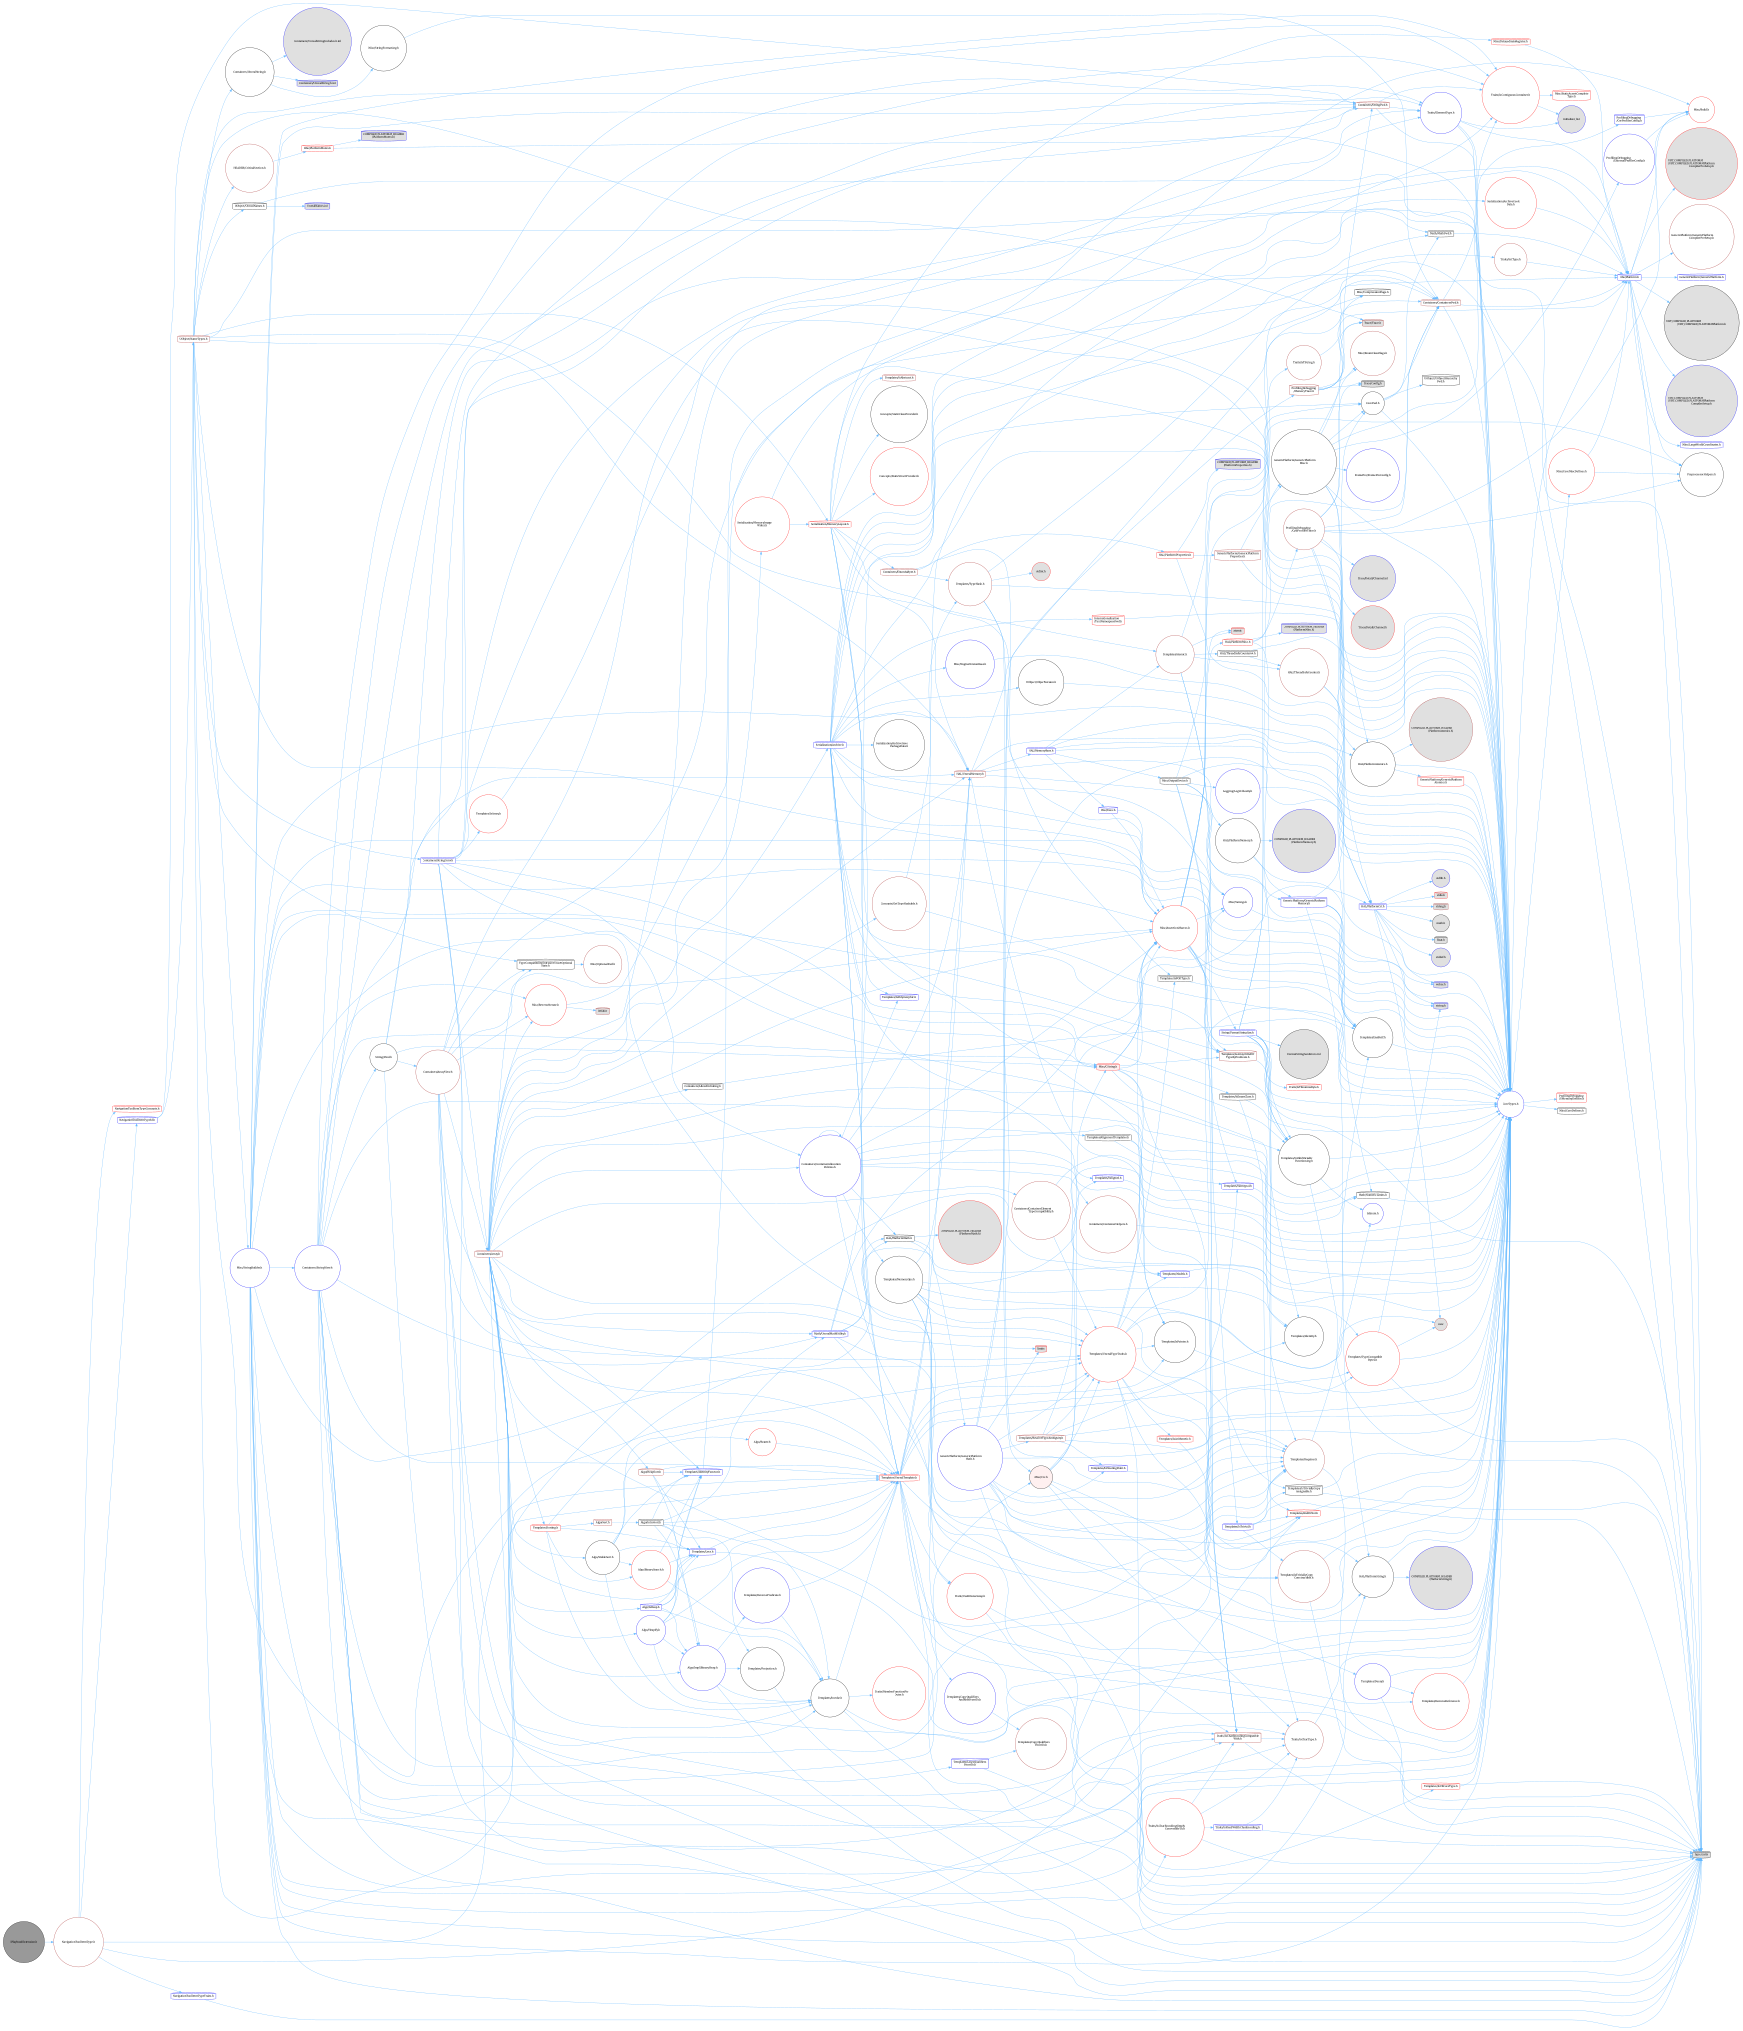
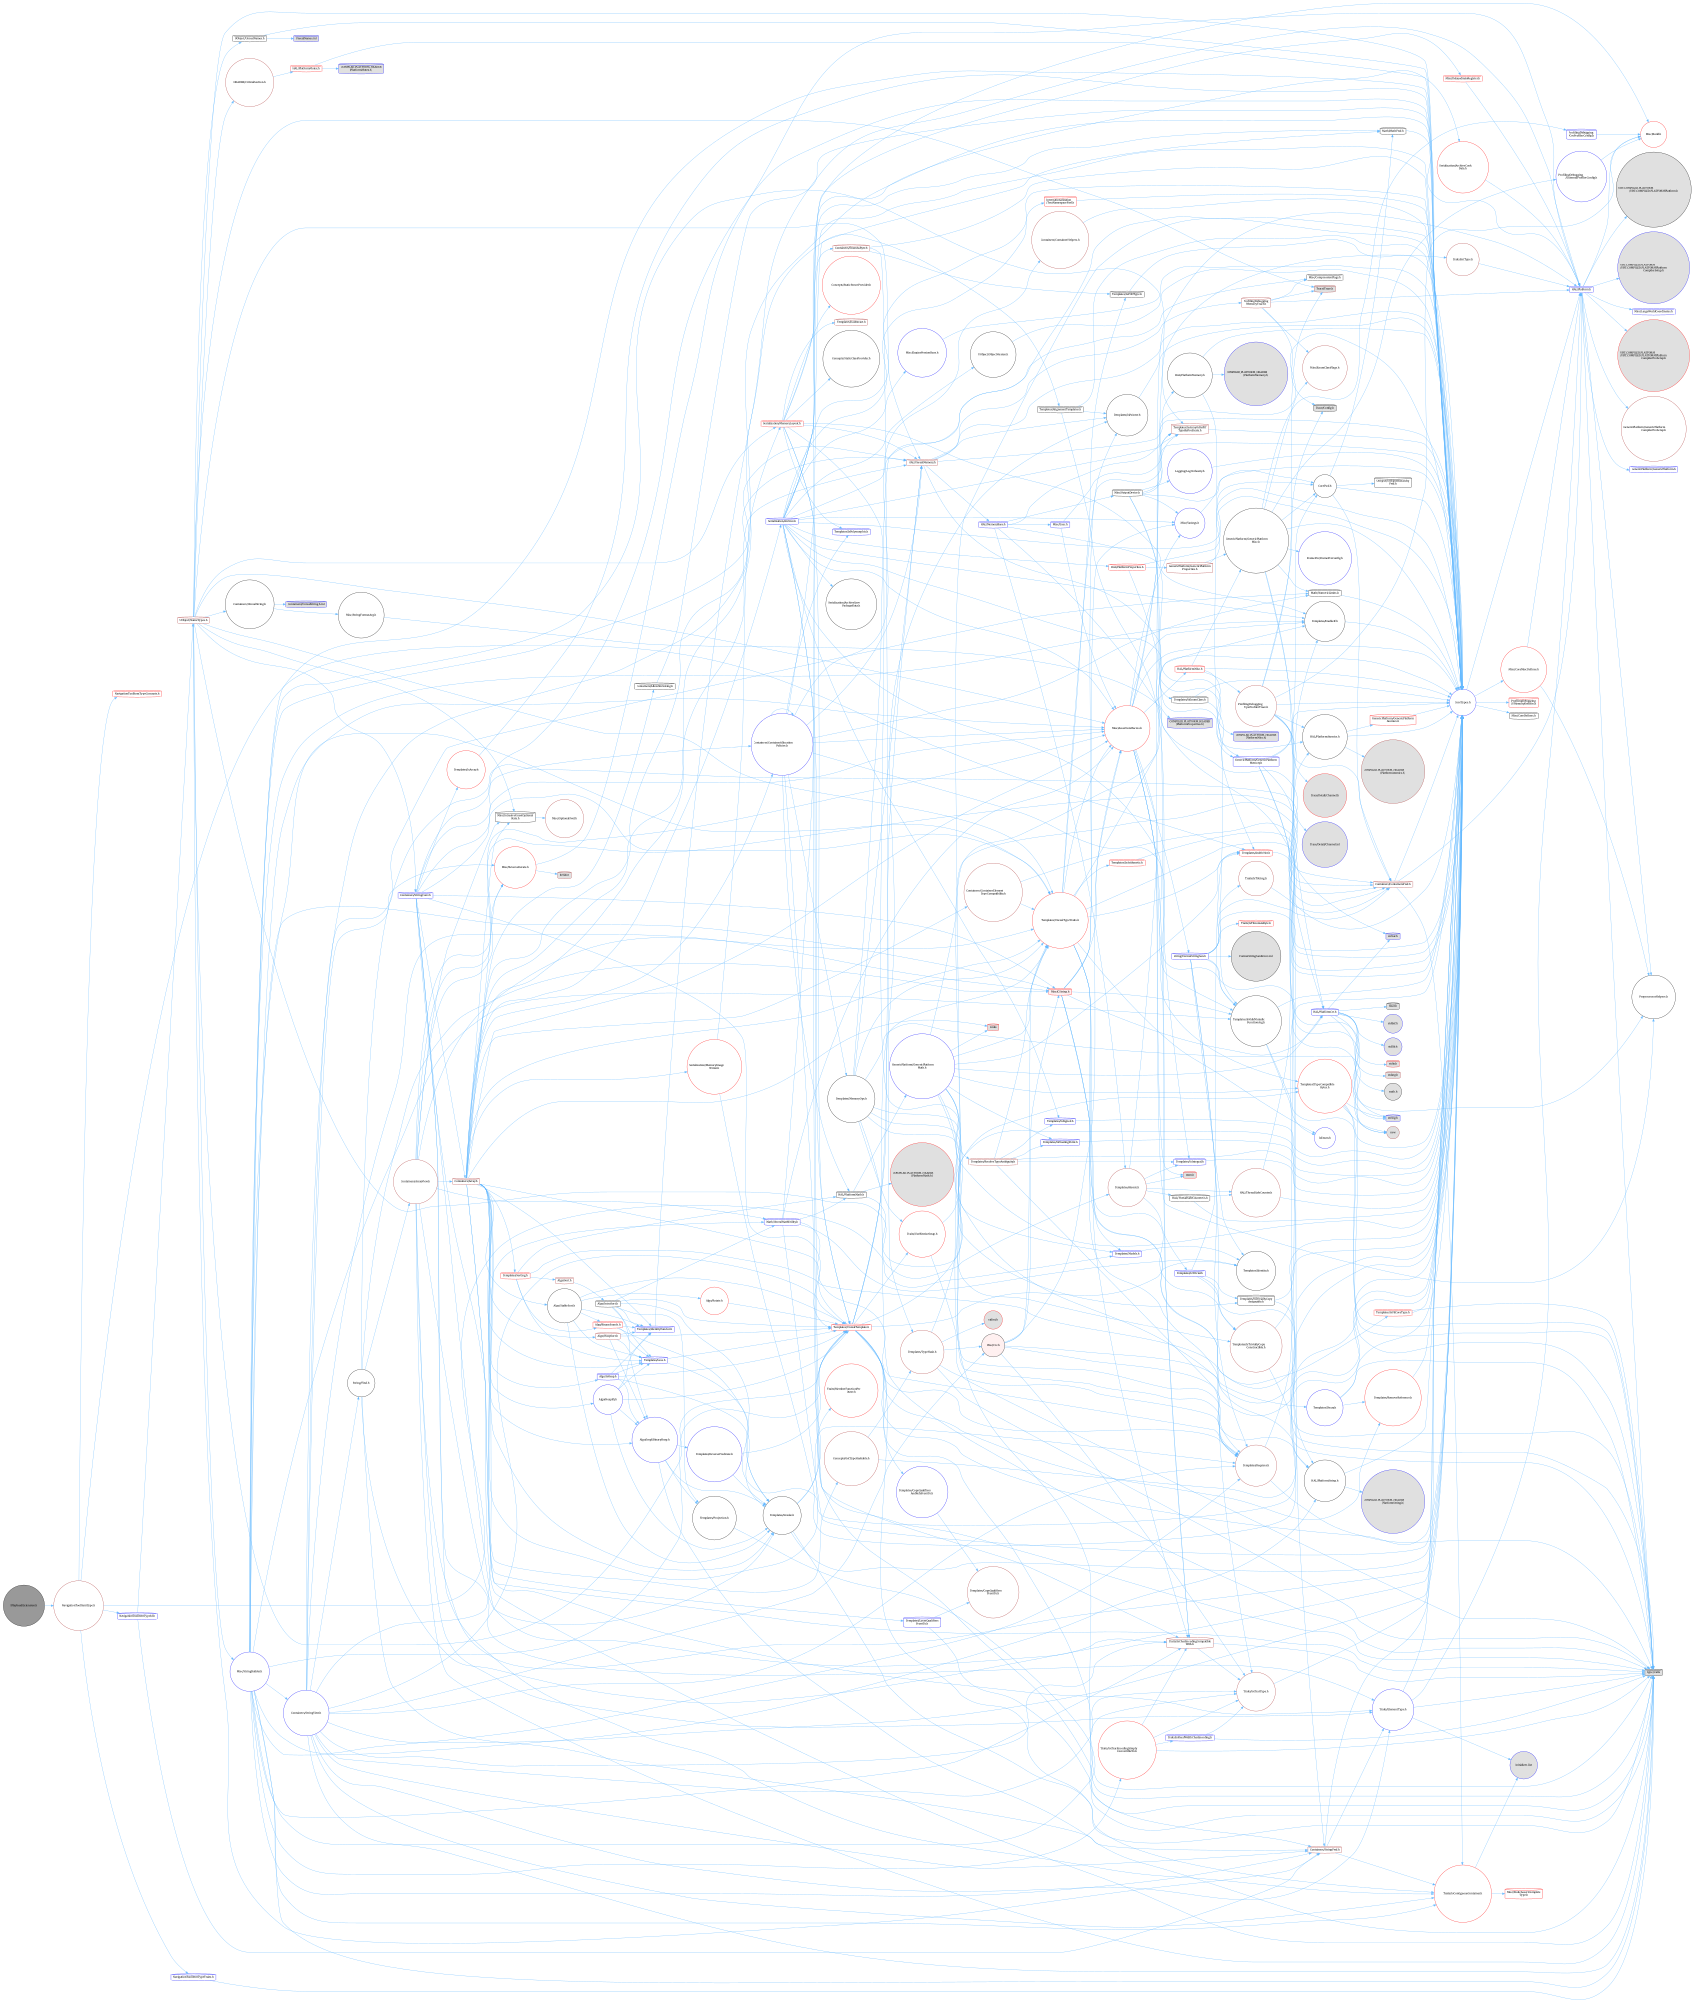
node "Containers/UnrealStringIncludes.h.inl": removed
node "TypeCompatibility/IntrusiveUnsetOptional State.h": label "TypeCompatibility/IntrusiveUnsetOptional State.h" -> "Misc/IntrusiveUnsetOptional State.h"
node "Algo/BinarySearch.h": shape circle -> cylinder
